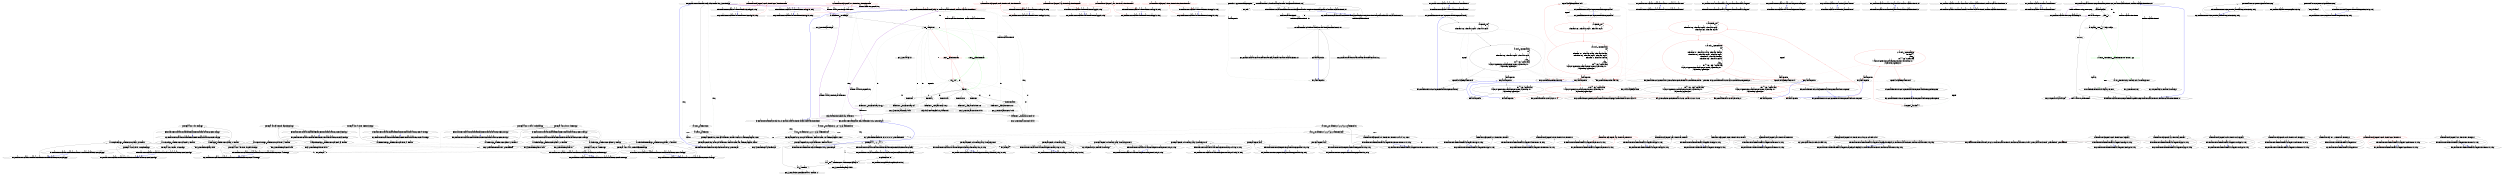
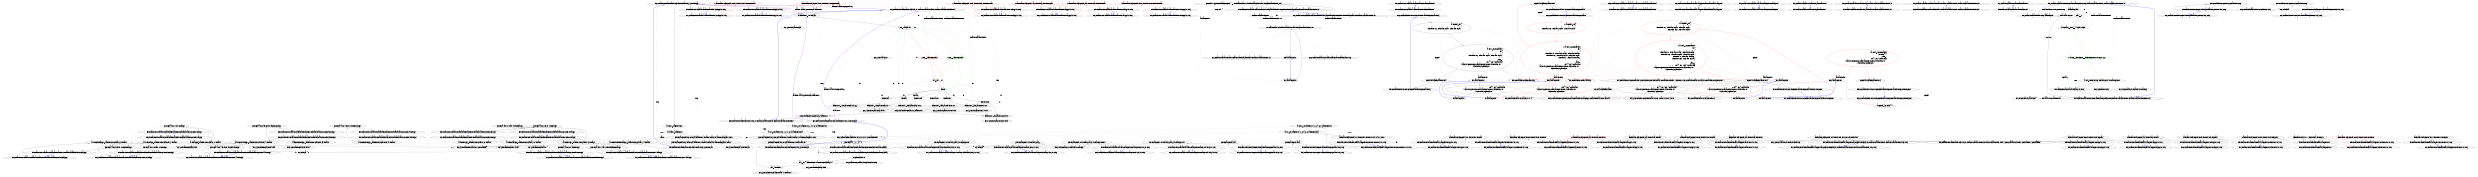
edge "unit = Math.Abs(unit)" -> "deltaFromNow = TimeSpan.FromMinutes(unit)": label "expression" -> "int"
edge "unit = -unit" -> "deltaFromNow = TimeSpan.FromDays(unit*31)": label "int" -> "singularity"
node "TimeUnit.Day": label "TimeUnit.Day" -> "Tense.Day"
node "TimeUnit.Formatters": label "TimeUnit.Formatters" -> "TimeUnit.Second"
